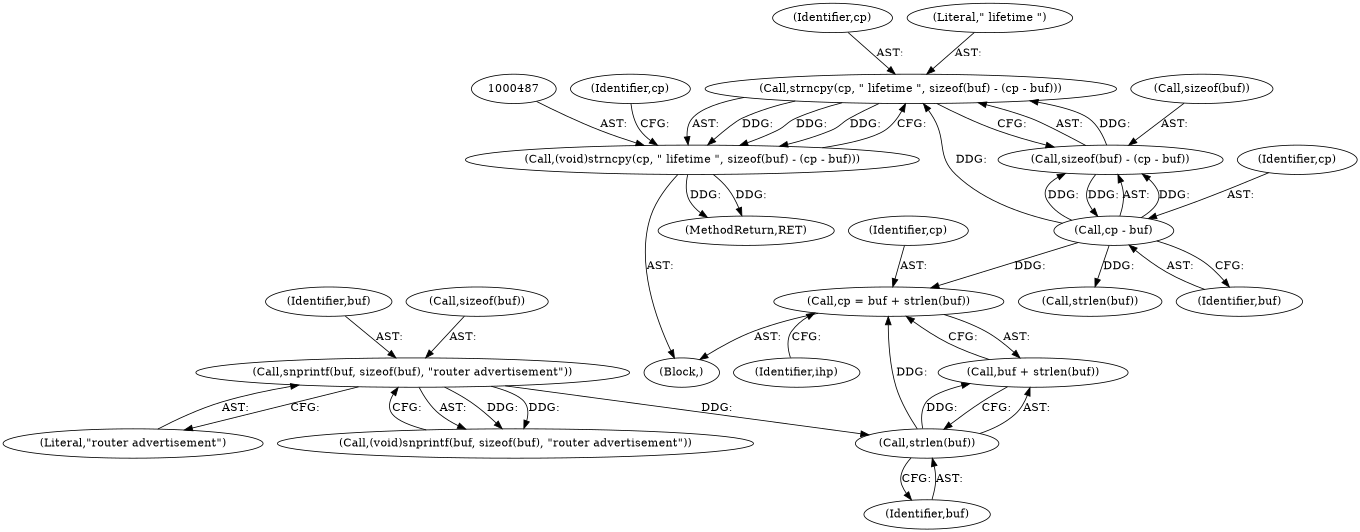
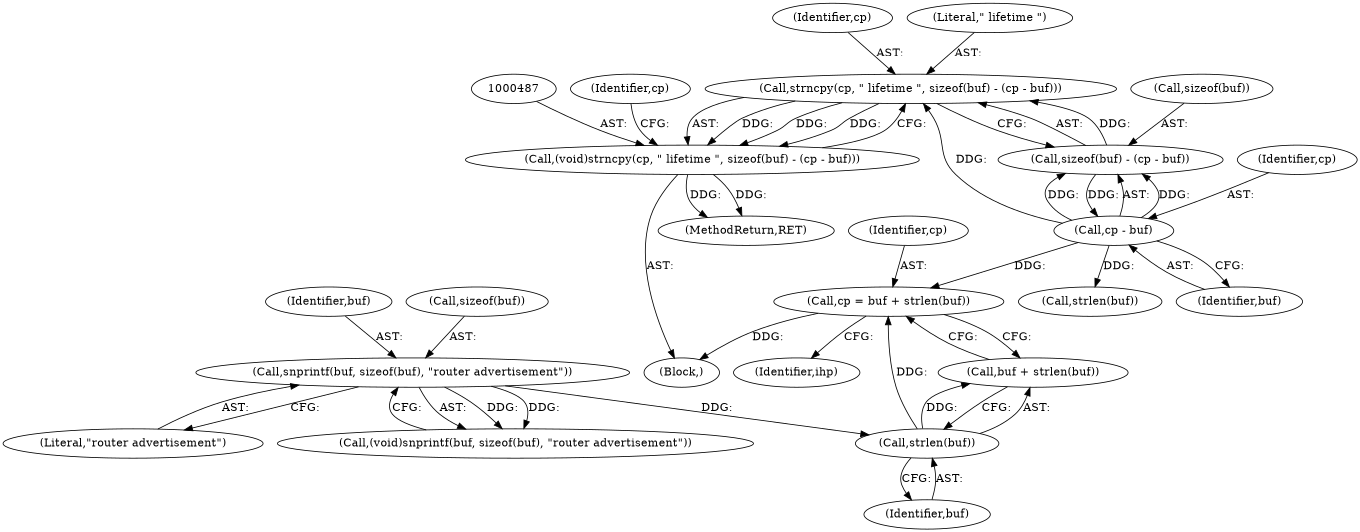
edge "(Identifier,ihp)" -> "(Call,cp = buf + strlen(buf))": reversed
edge "(Call,cp = buf + strlen(buf))" -> "(Block,)": label "AST: " -> "DDG: "
edge "(Call,cp = buf + strlen(buf))" -> "(Call,buf + strlen(buf))": label "AST: " -> "CFG: "
